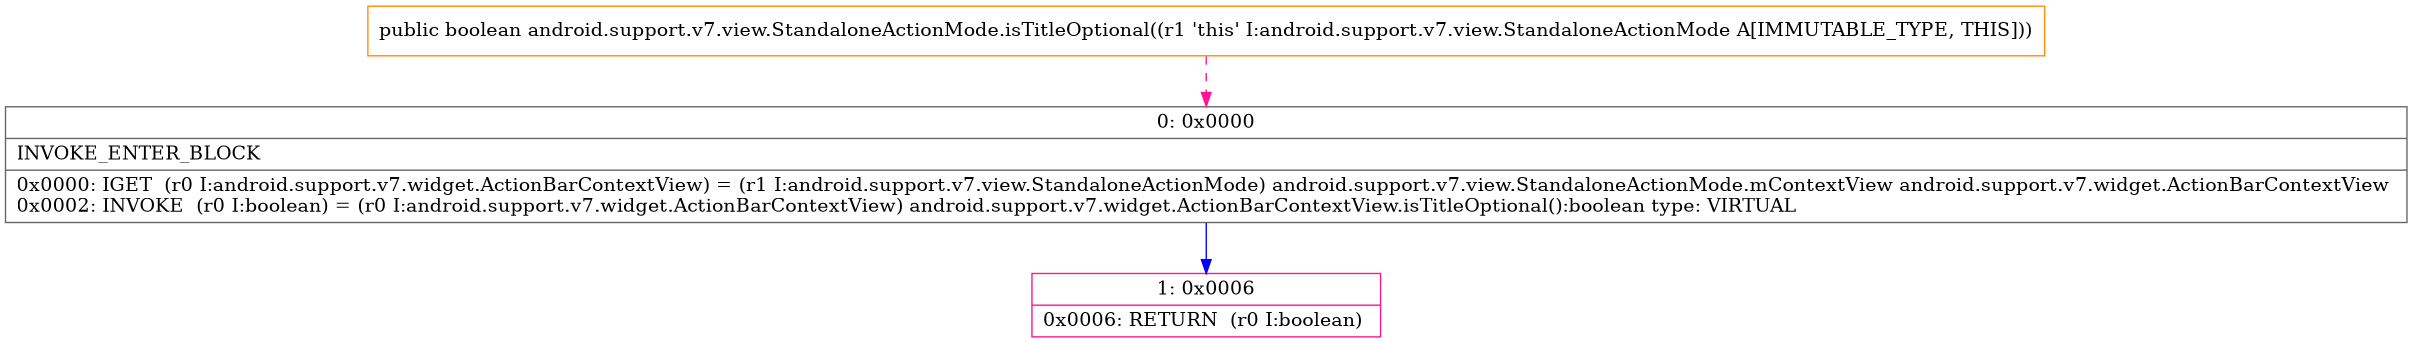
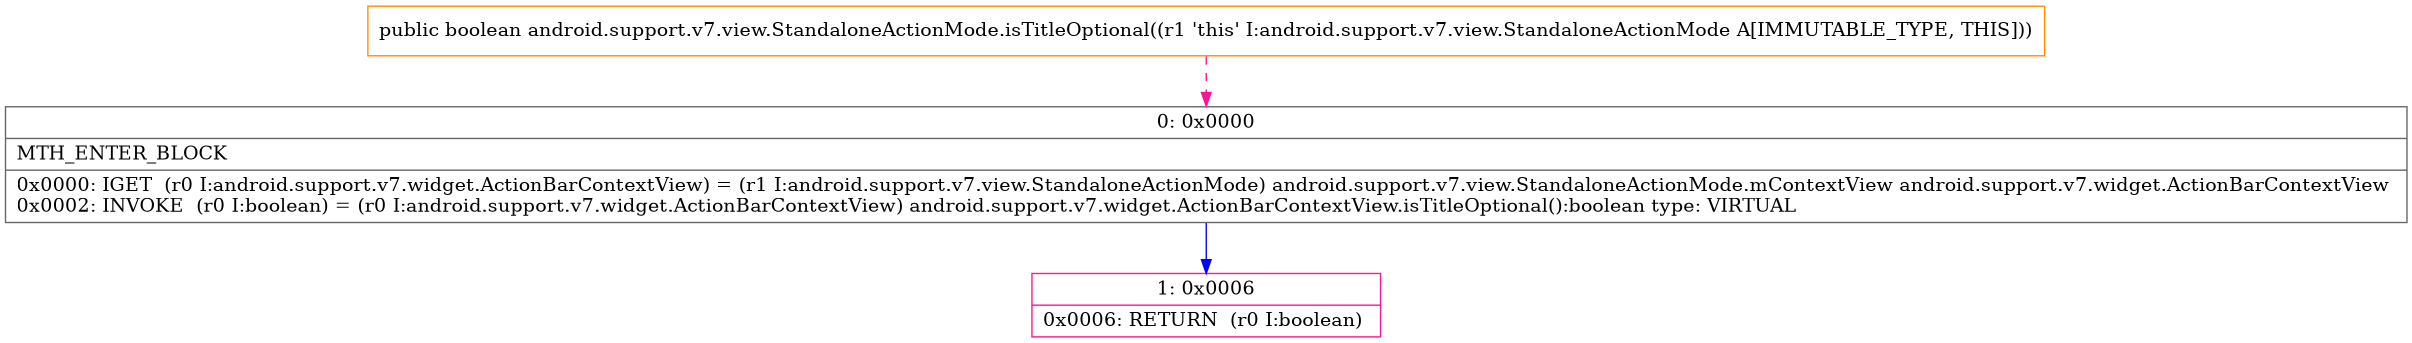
node "0: 0x0000": text "INVOKE_ENTER_BLOCK" -> "MTH_ENTER_BLOCK"
